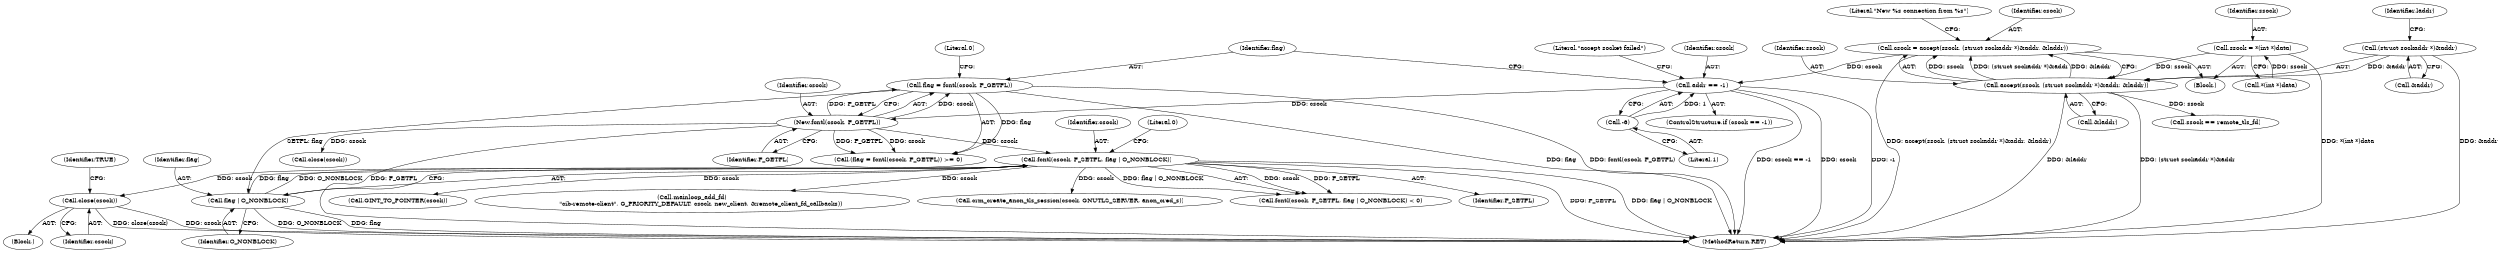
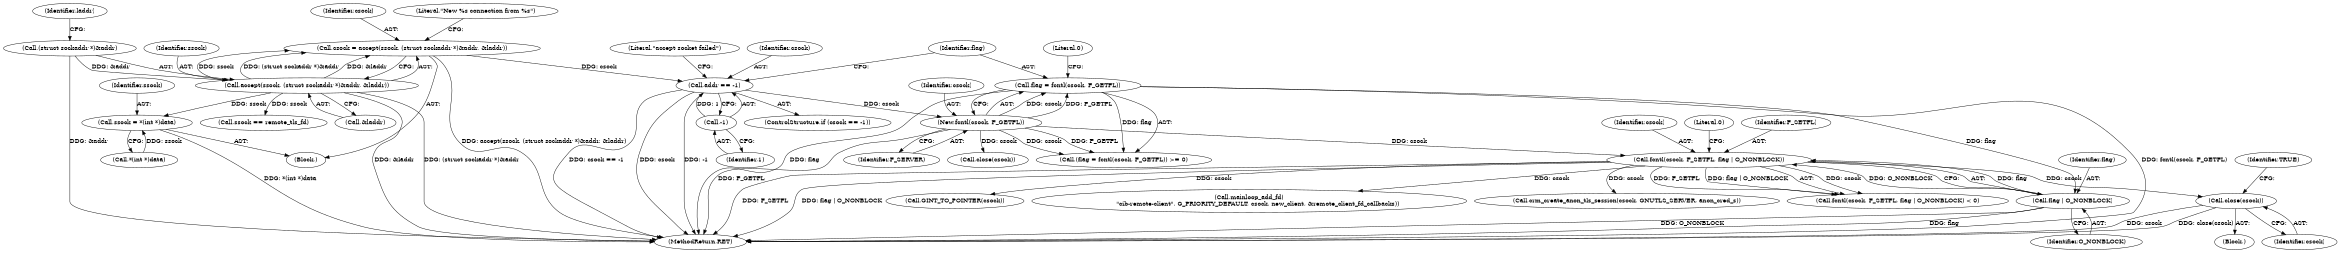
edge "(Call,ssock = *(int *)data)" -> "(Call,accept(ssock, (struct sockaddr *)&addr, &laddr))": reversed
node "(Call,&addr)": removed
node "(Call,-6)": label "(Call,-6)" -> "(Call,-1)"
edge "(Call,flag = fcntl(csock, F_GETFL))" -> "(Call,flag | O_NONBLOCK)": label "SETFL: flag" -> "DDG: flag"
node "(Identifier,F_GETFL)": label "(Identifier,F_GETFL)" -> "(Identifier,F_SERVER)"
node "(Literal,1)": label "(Literal,1)" -> "(Identifier,1)"
edge "(Call,fcntl(csock, F_SETFL, flag | O_NONBLOCK))" -> "(Identifier,F_SETFL)": reversed
